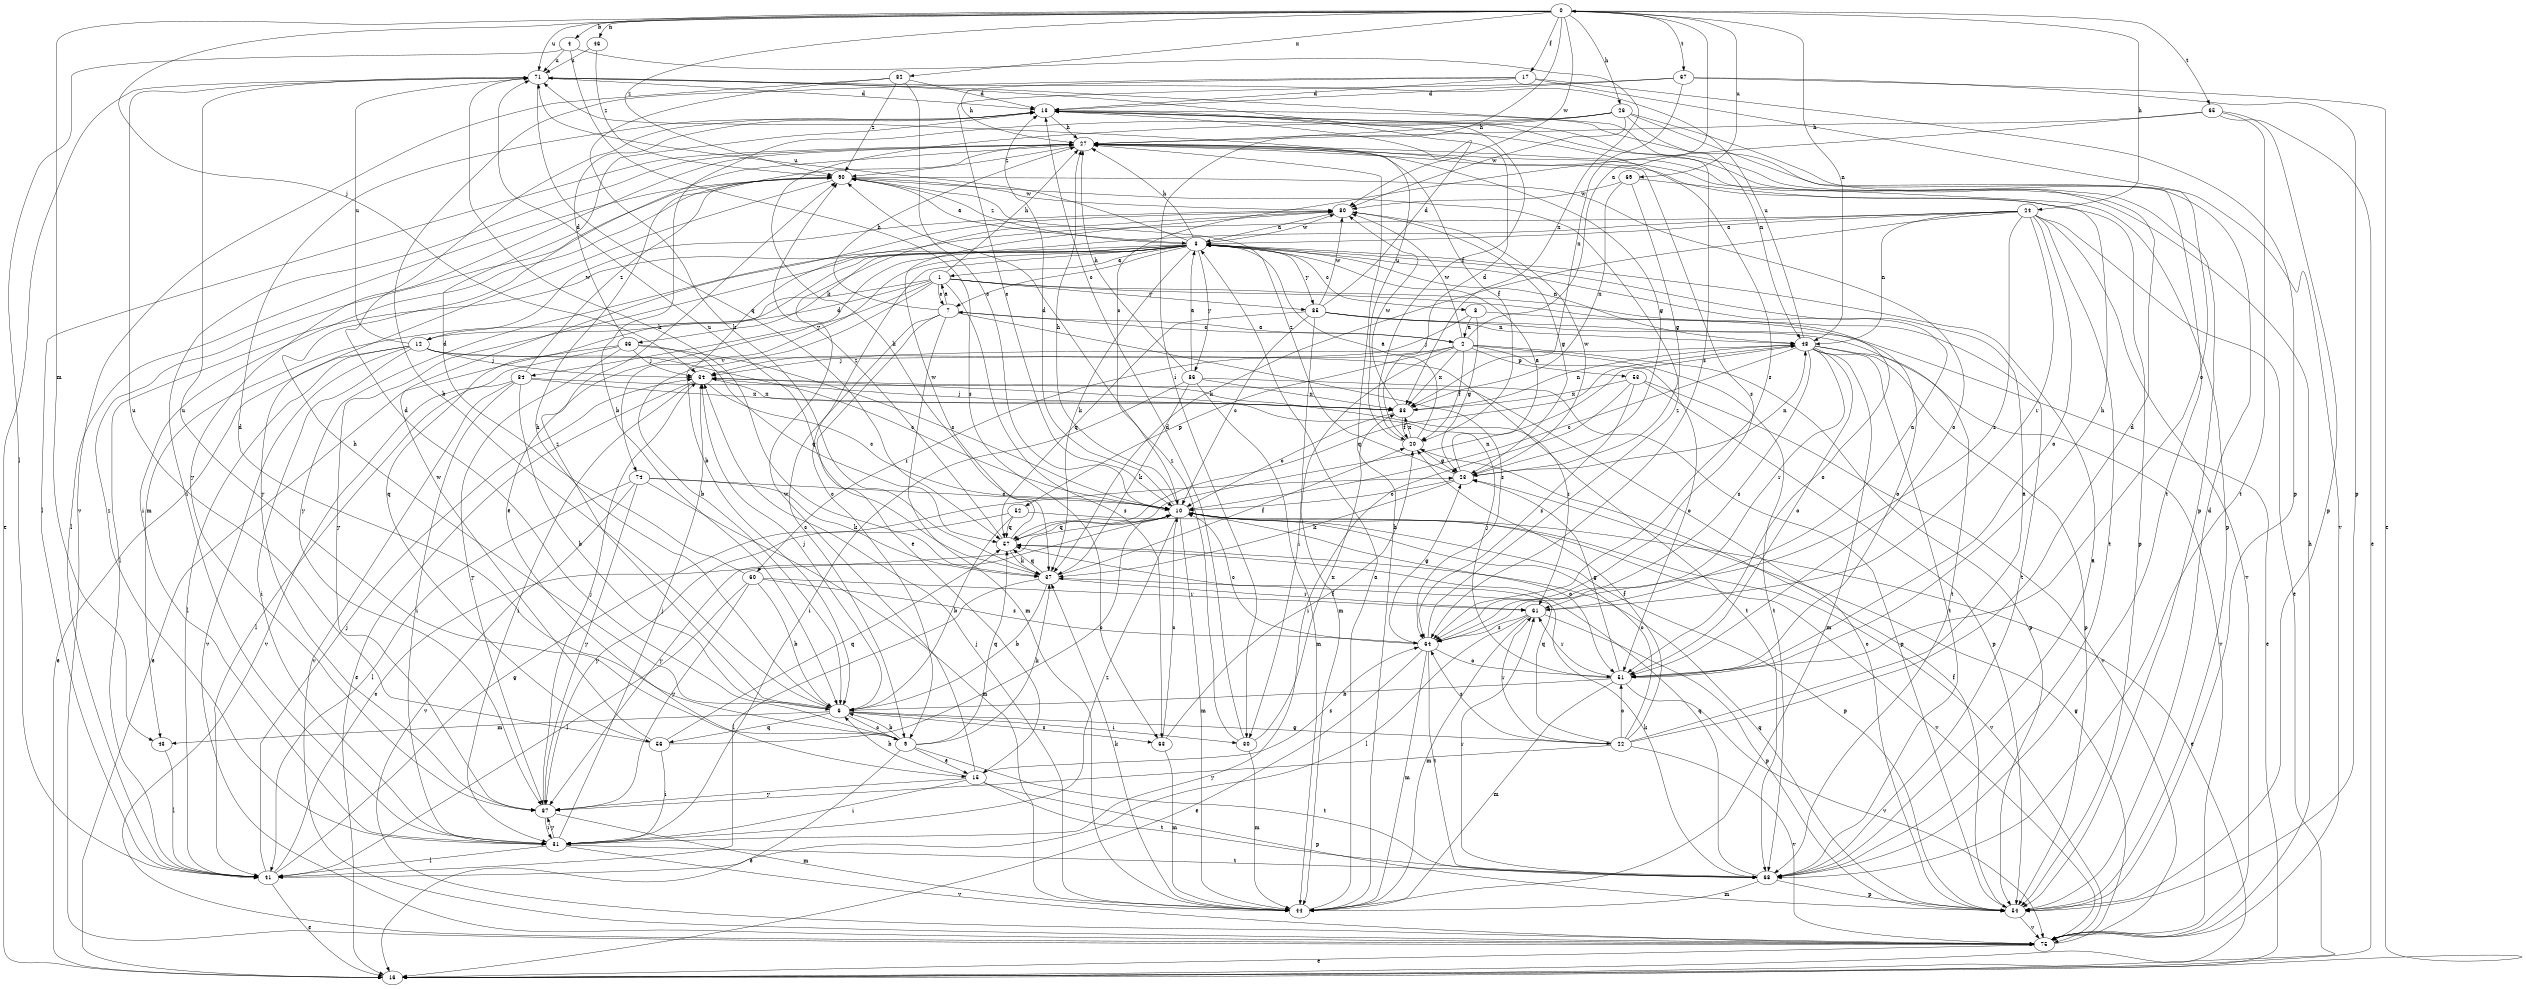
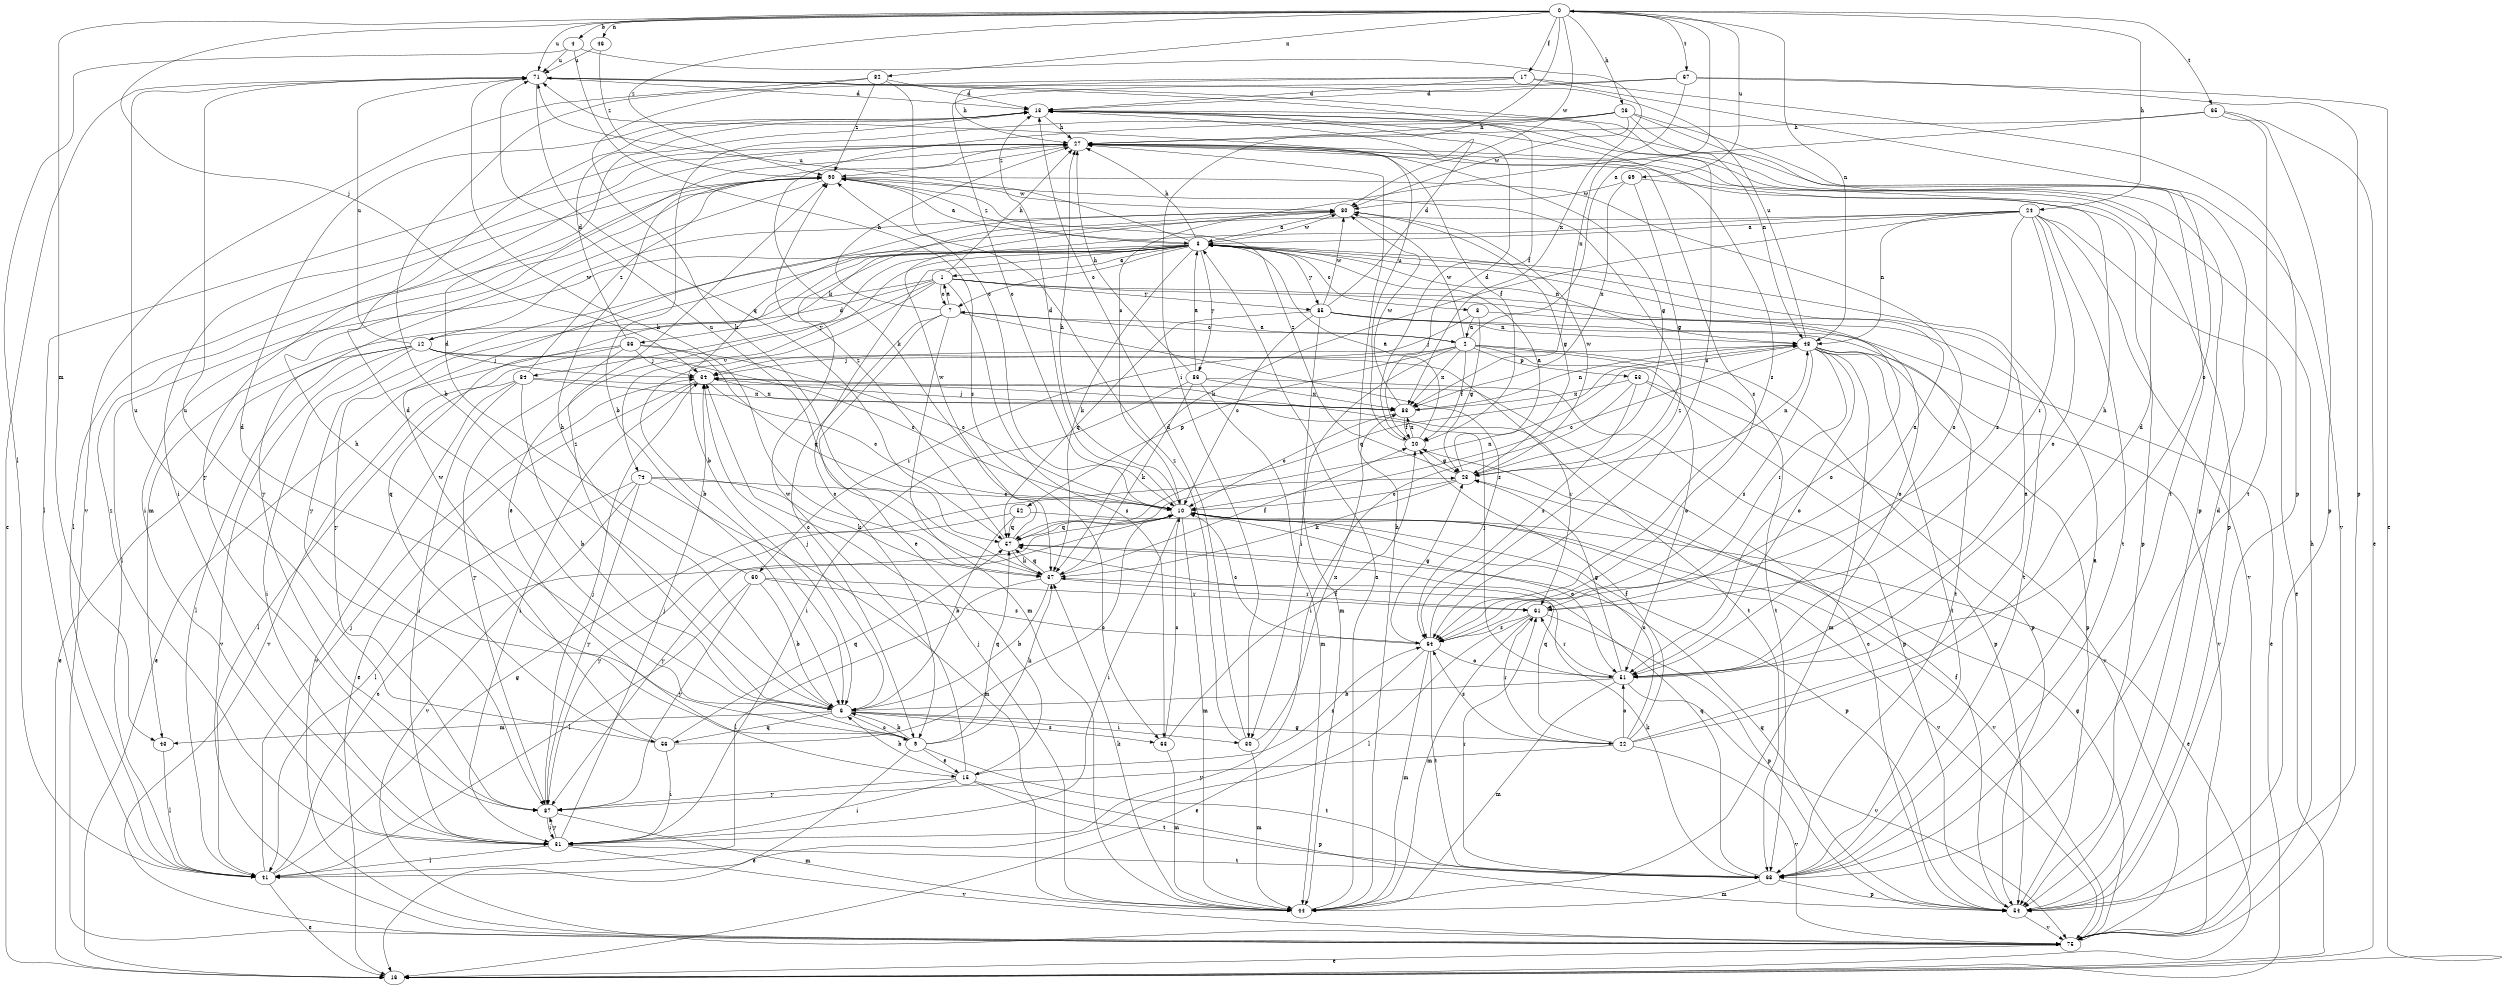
edge "10" -> "31": label "z" -> "i"
